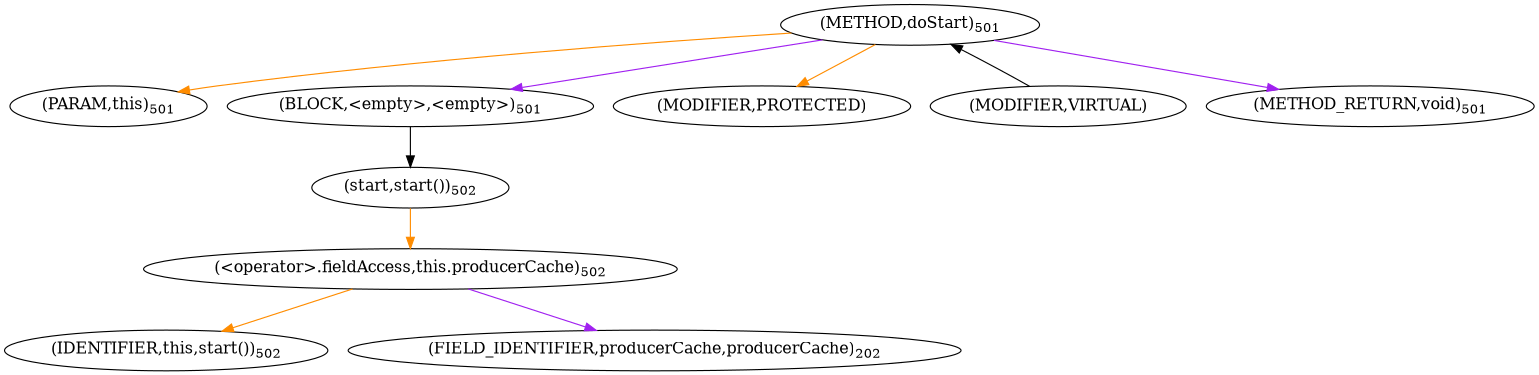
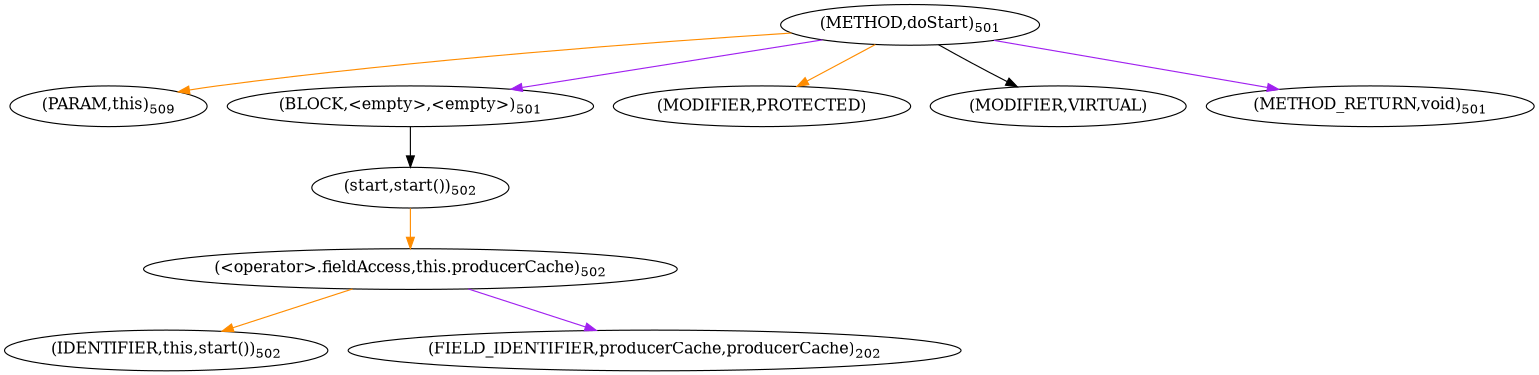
edge "(MODIFIER,VIRTUAL)" -> "(METHOD,doStart)": reversed
node "(PARAM,this)": text "501" -> "509"
